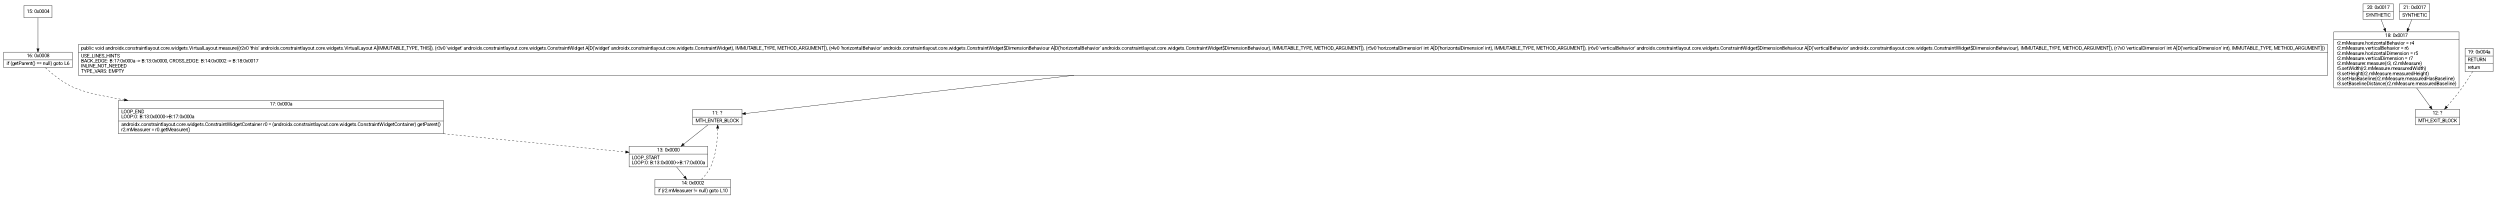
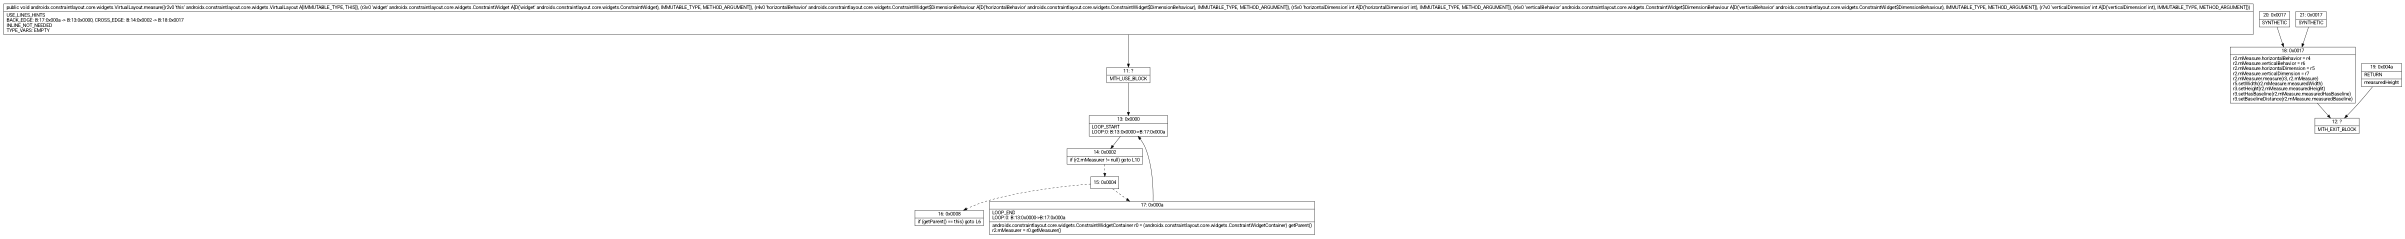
edge "15: 0x0004" -> "16: 0x0008": style solid -> dashed
node "16: 0x0008": text "if (getParent() == null) goto L6" -> "if (getParent() == this) goto L6"
node "19: 0x004a": text "return" -> "measuredHeight"
edge "19: 0x004a" -> "12: ?": style dashed -> solid
edge "16: 0x0008" -> "17: 0x000a": now "15: 0x0004" -> "17: 0x000a"
node "11: ?": text "MTH_ENTER_BLOCK" -> "MTH_USE_BLOCK"
edge "17: 0x000a" -> "13: 0x0000": style dashed -> solid
edge "14: 0x0002" -> "11: ?": now "14: 0x0002" -> "15: 0x0004"
